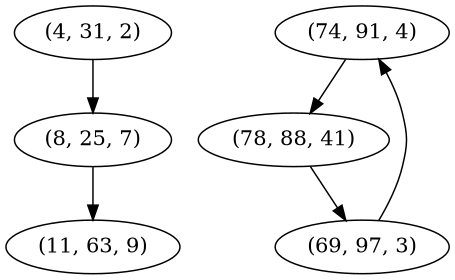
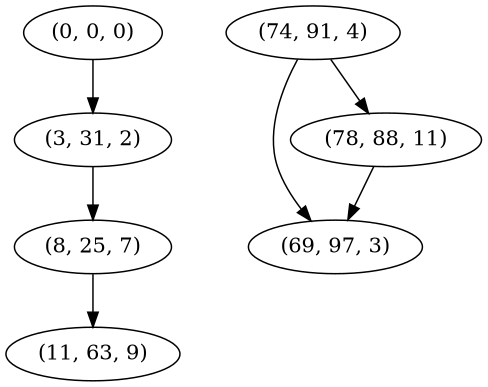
node "(0, 0, 0)": added
node "(4, 31, 2)": label "(4, 31, 2)" -> "(3, 31, 2)"
node "(78, 88, 41)": label "(78, 88, 41)" -> "(78, 88, 11)"
edge "(69, 97, 3)" -> "(74, 91, 4)": reversed
